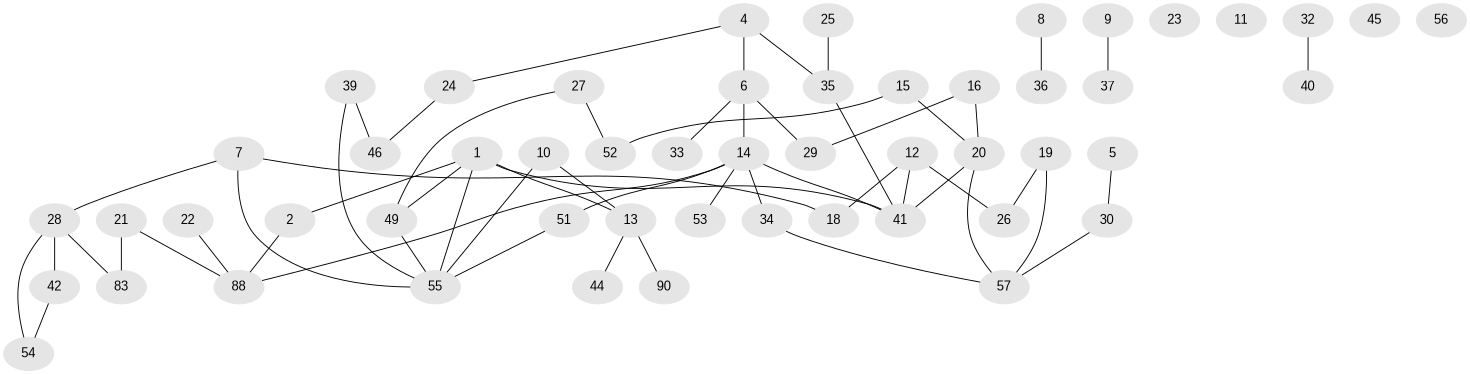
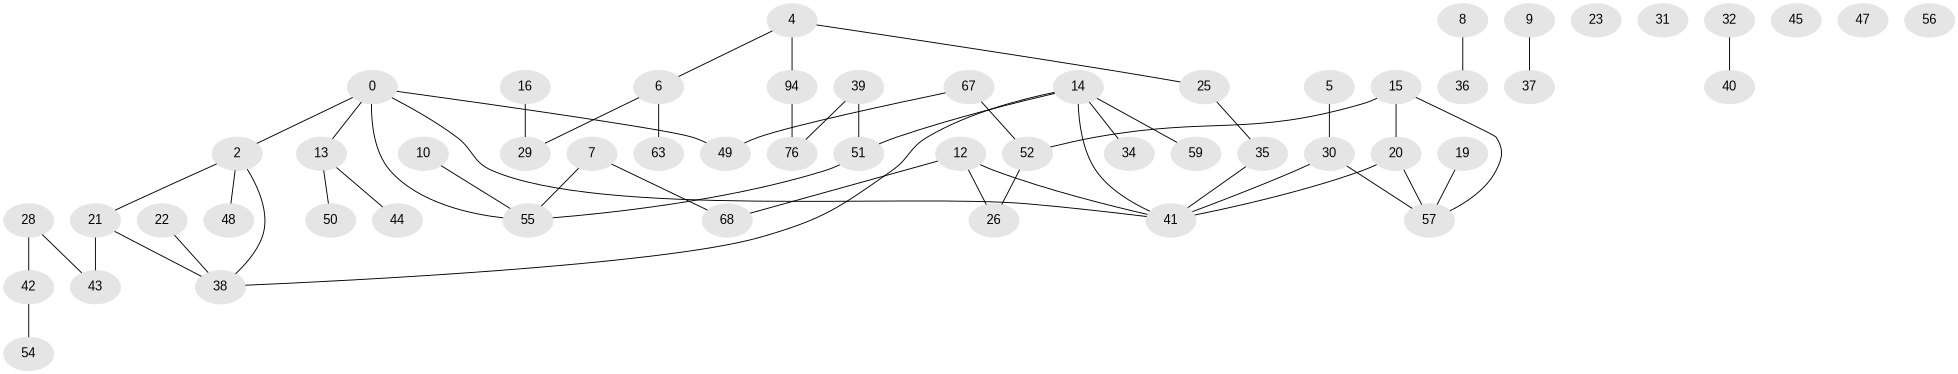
node "11": label "11" -> "31"
node "47": added
edge "4" -- "35": now "4" -- "25"
node "24": label "24" -> "94"
node "27": label "27" -> "67"
edge "16" -- "20": removed
edge "6" -- "14": removed
node "46": label "46" -> "76"
node "1": label "1" -> "0"
node "33": label "33" -> "63"
edge "7" -- "28": removed
edge "2" -- "21": added
edge "10" -- "13": removed
edge "19" -- "26": now "52" -- "26"
edge "30" -- "41": added
edge "39" -- "55": now "39" -- "51"
node "48": added
node "53": label "53" -> "59"
node "18": label "18" -> "68"
edge "49" -- "55": removed
edge "34" -- "57": now "15" -- "57"
edge "28" -- "54": removed
node "83": label "83" -> "43"
node "88": label "88" -> "38"
node "90": label "90" -> "50"
